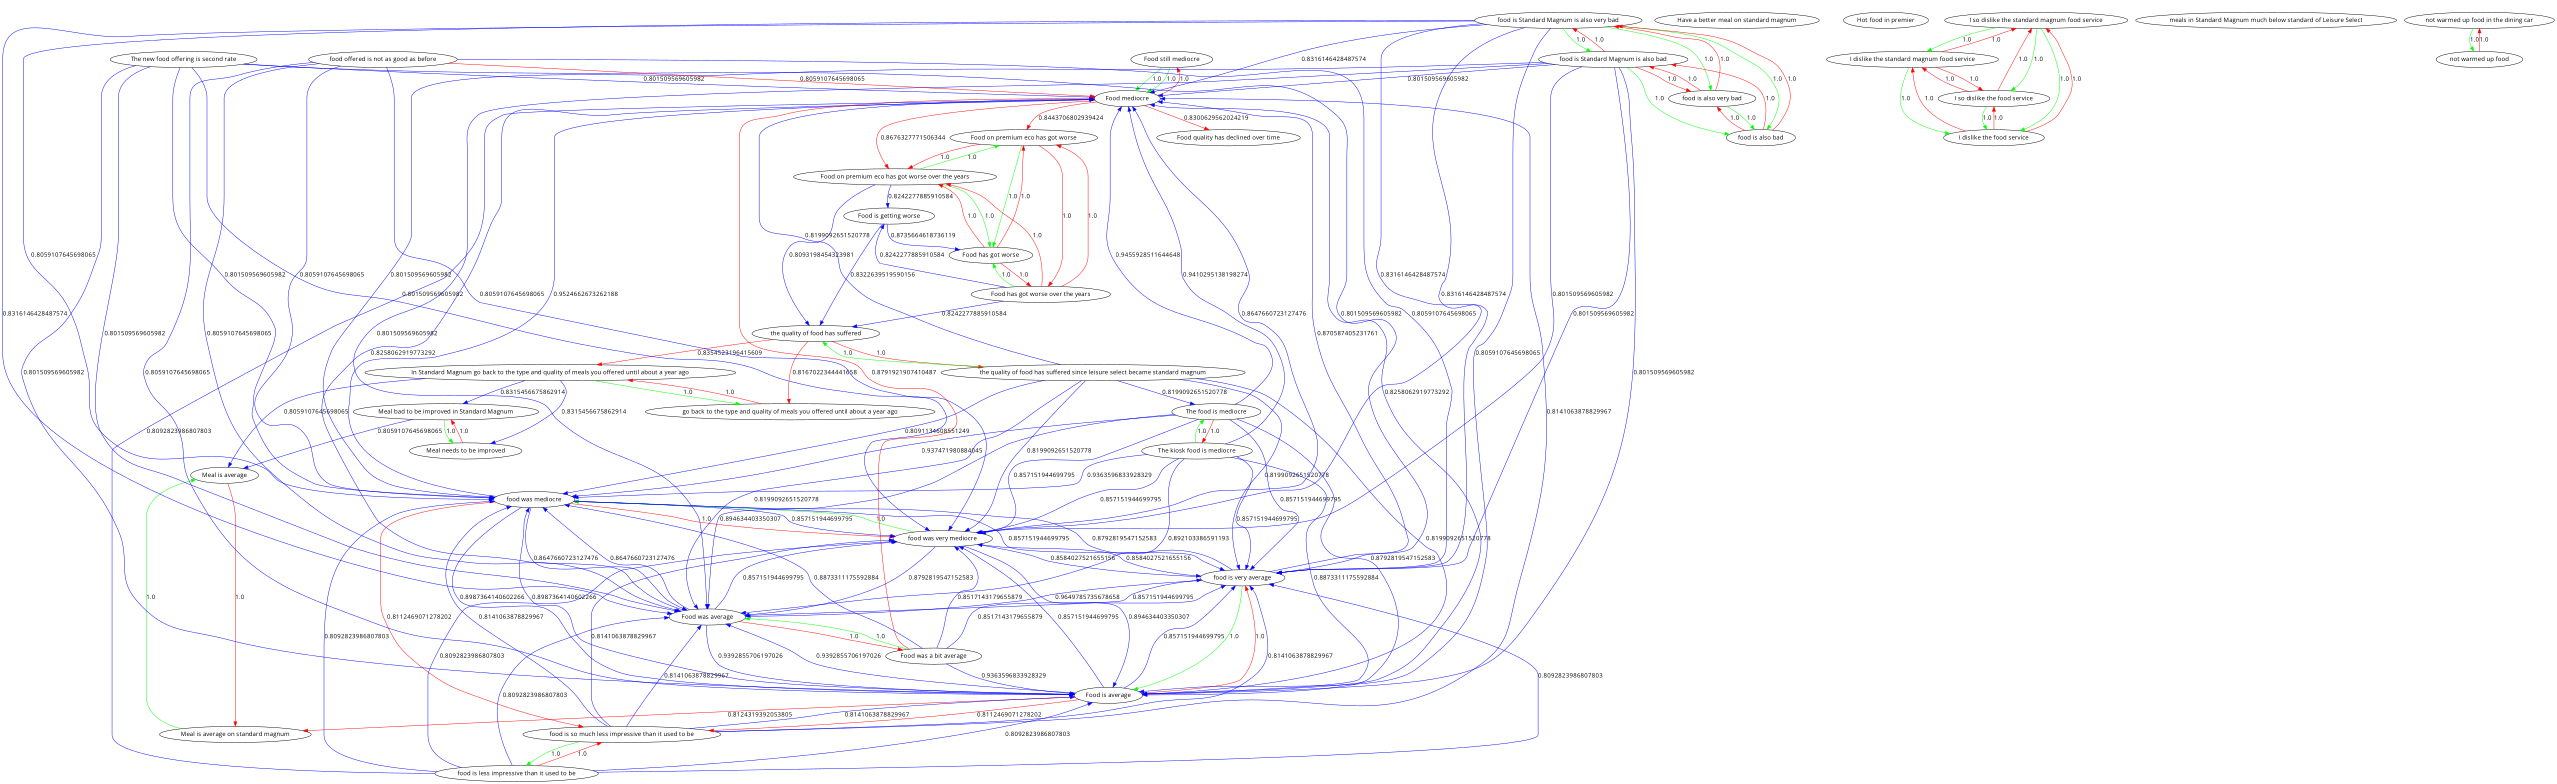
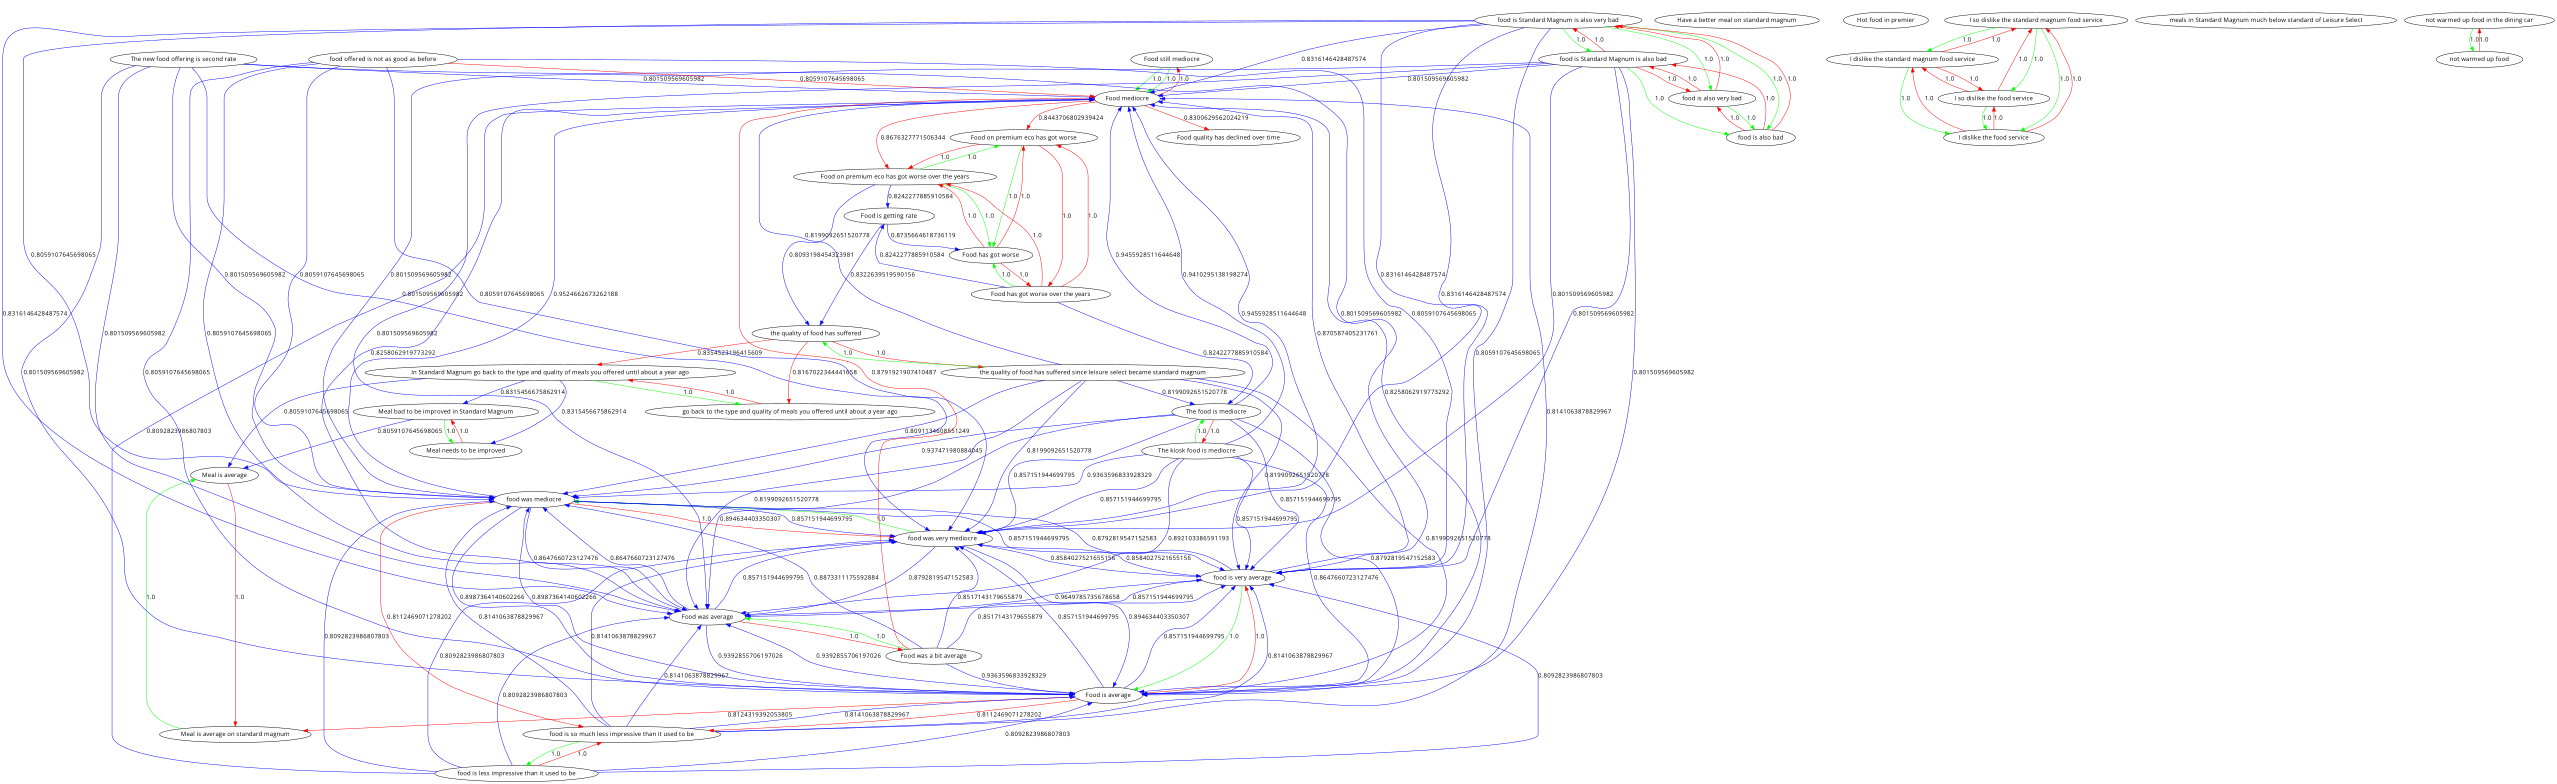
node "Food is getting worse": label "Food is getting worse" -> "Food is getting rate"
edge "Food has got worse over the years" -> "the quality of food has suffered": now "Food has got worse over the years" -> "The food is mediocre"
edge "food was very mediocre" -> "Food mediocre": label "0.8647660723127476" -> "0.9455928511644648"
edge "The kiosk food is mediocre" -> "Food is average": label "0.8873311175592884" -> "0.8647660723127476"
